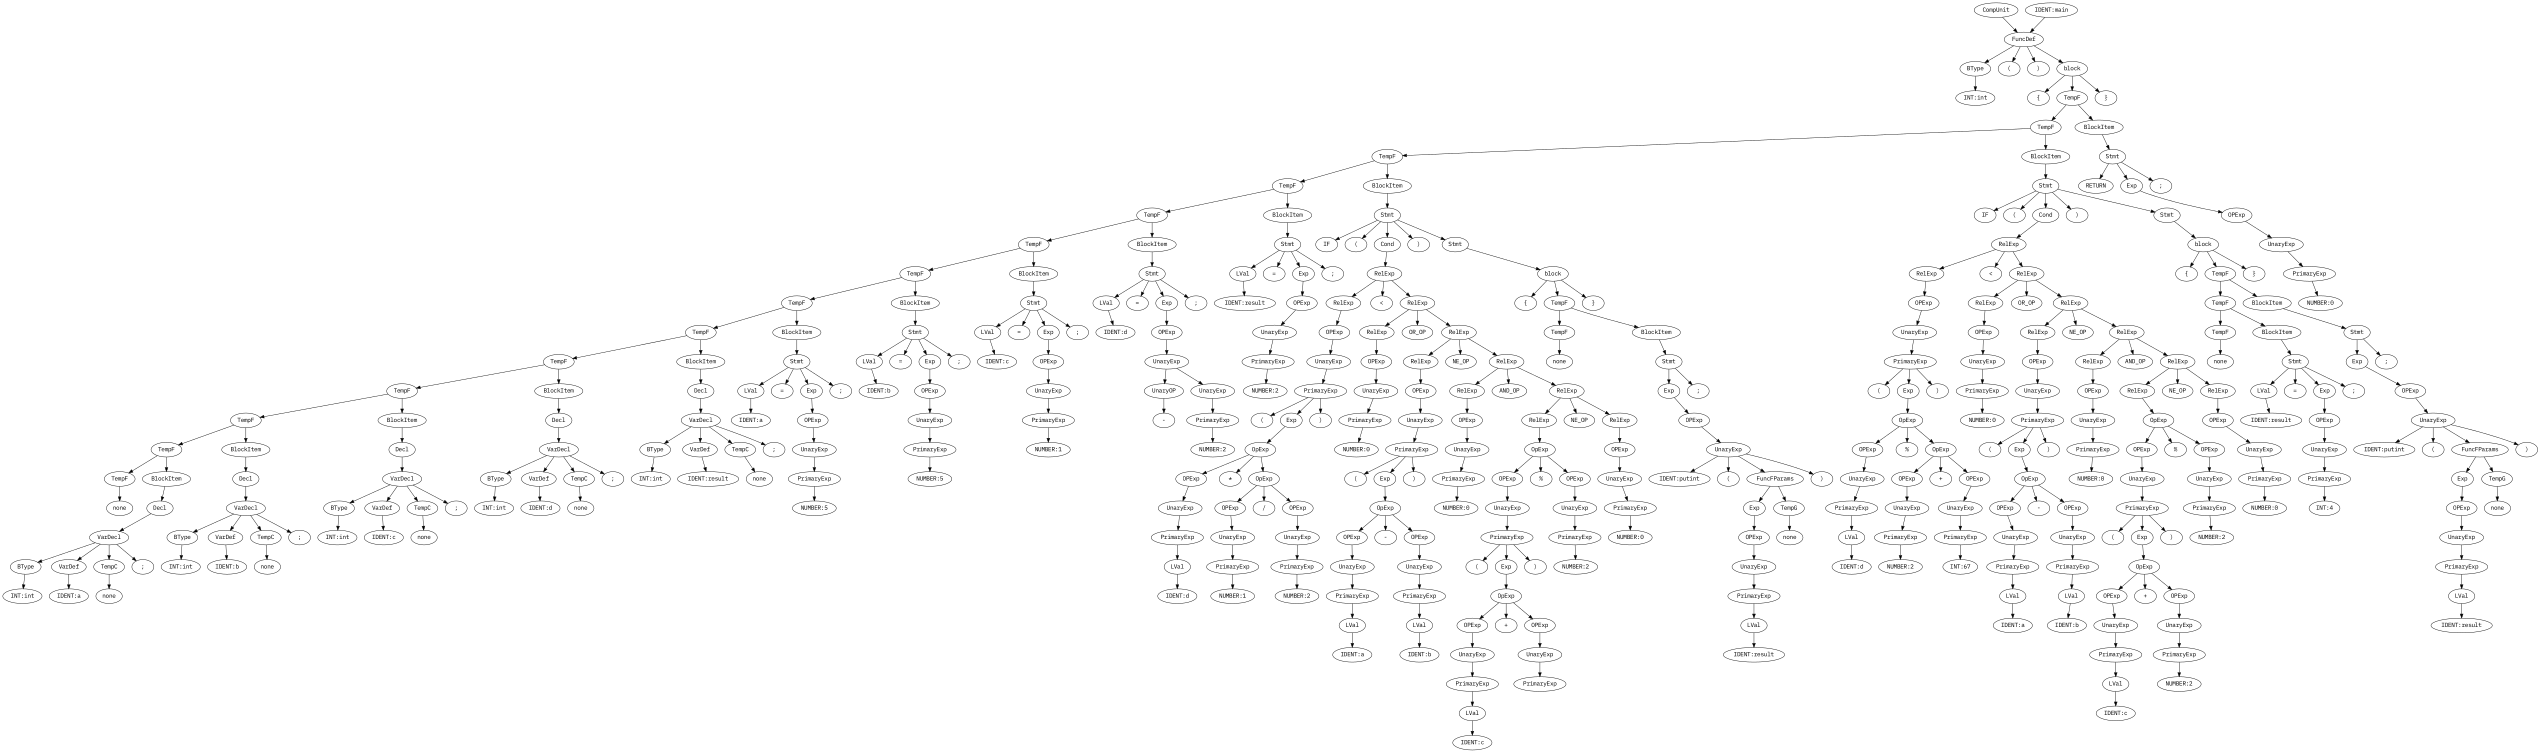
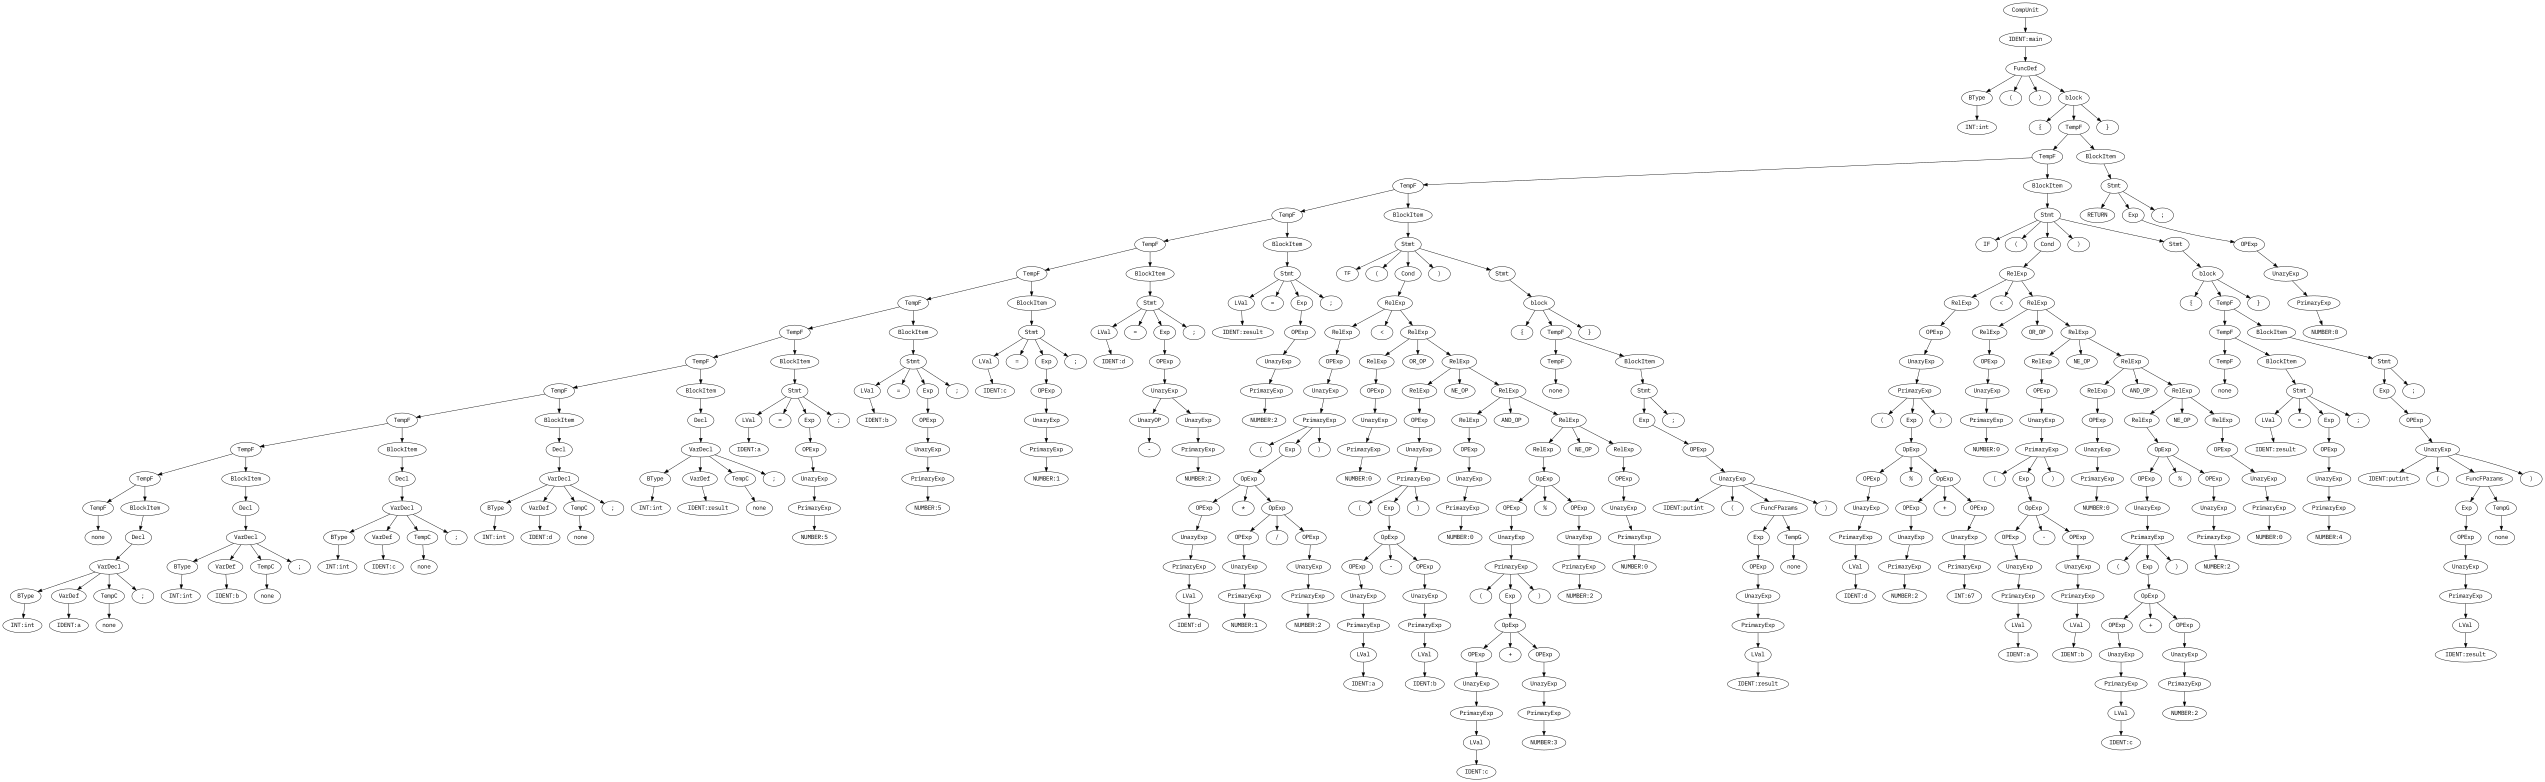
edge "CompUnit" -> "FuncDef": now "CompUnit" -> "IDENT:main"
node "INT:4": label "INT:4" -> "NUMBER:4"
node "NUMBER:3": added
